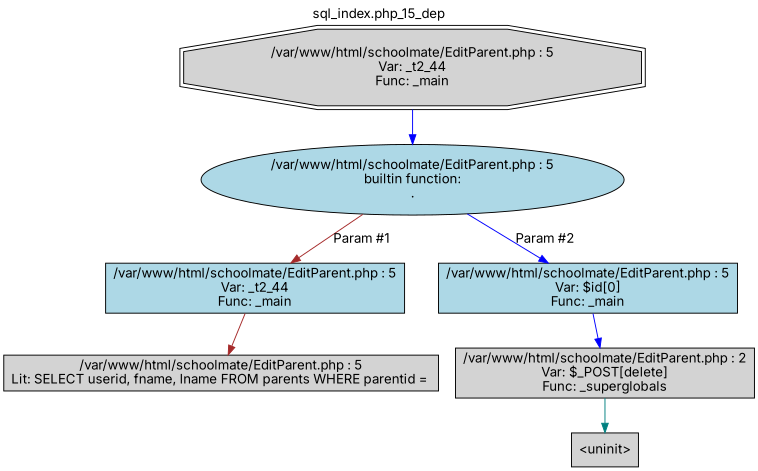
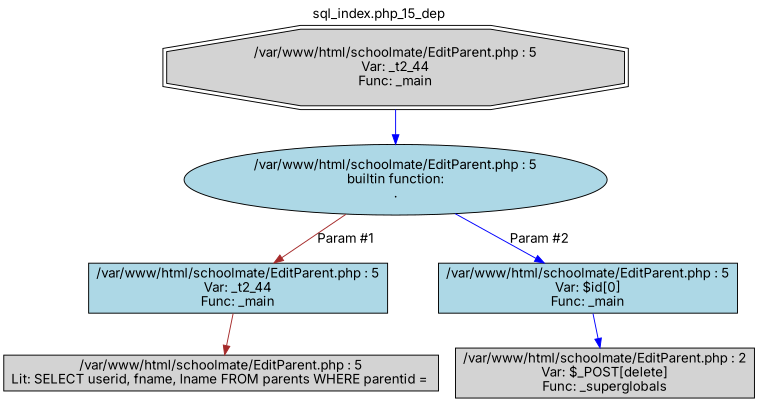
node "<uninit>": removed
